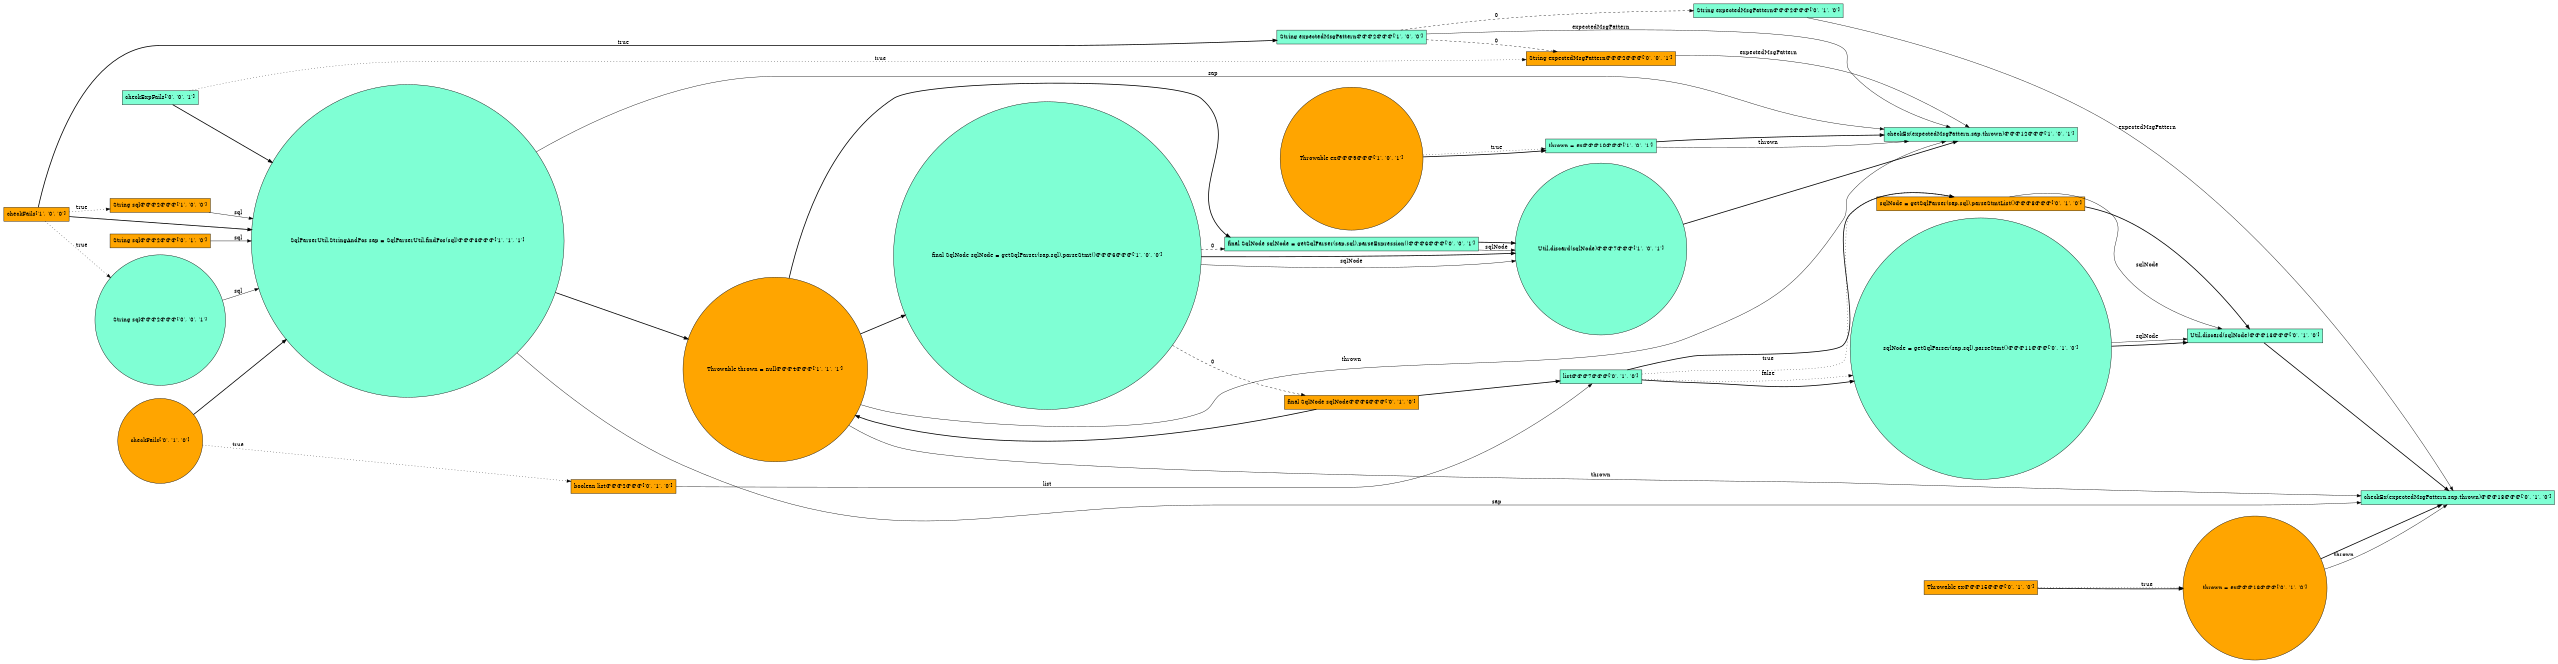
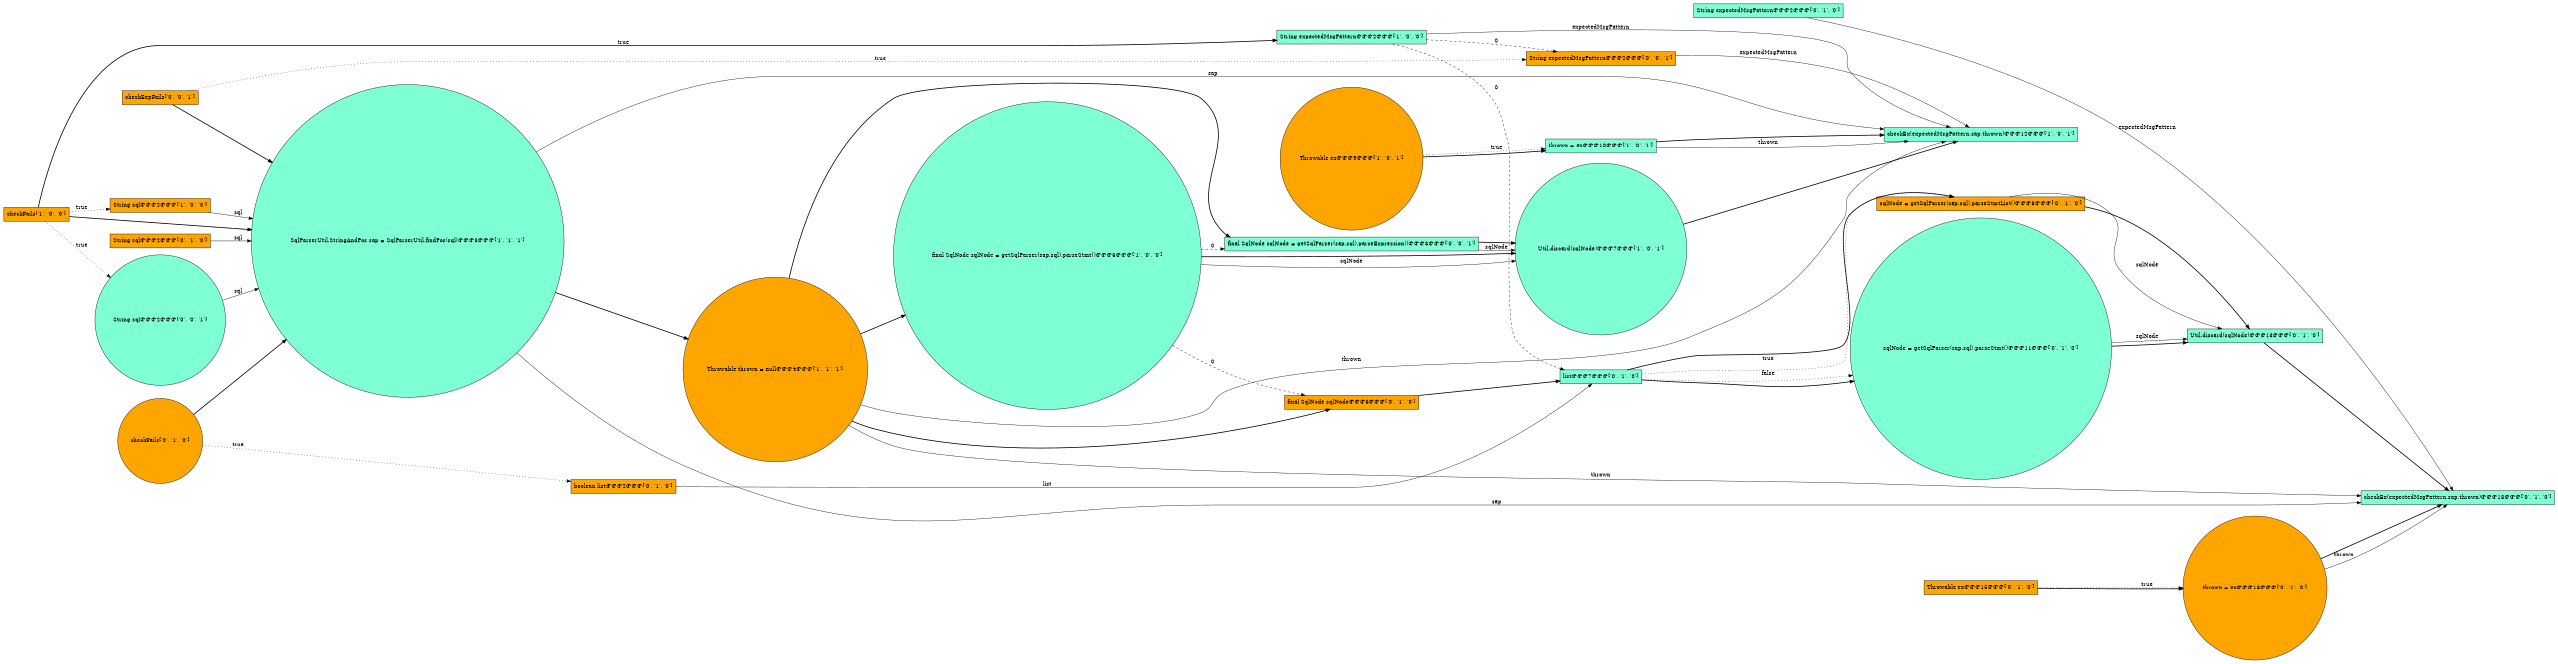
edge "String expectedMsgPattern@@@2@@@['1', '0', '0']" -> "String expectedMsgPattern@@@2@@@['0', '1', '0']": now "String expectedMsgPattern@@@2@@@['1', '0', '0']" -> "list@@@7@@@['0', '1', '0']"
node "checkExpFails['0', '0', '1']": fillcolor aquamarine -> orange
edge "final SqlNode sqlNode@@@6@@@['0', '1', '0']" -> "Throwable thrown = null@@@4@@@['1', '1', '1']": reversed
